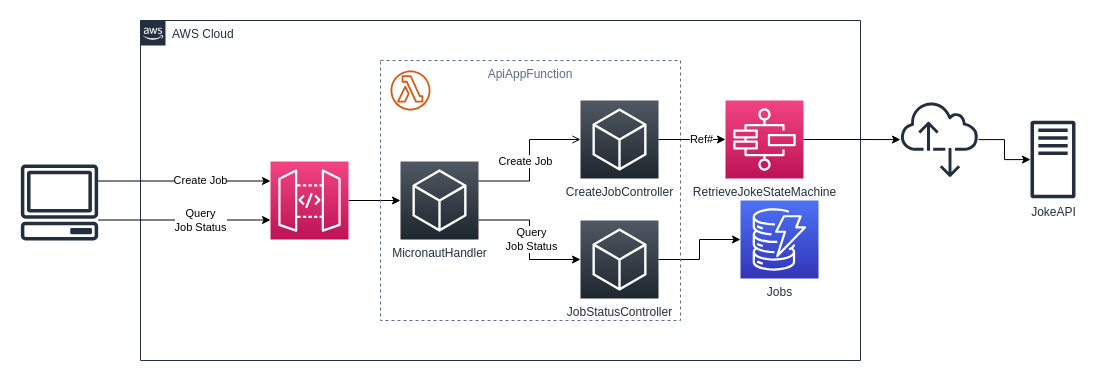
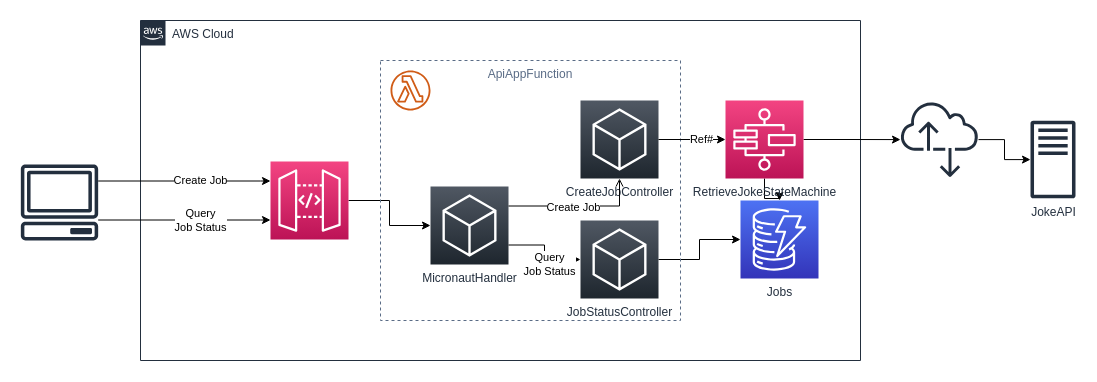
edge "RetrieveJokeStateMachine" -> "Jobs": added
node "MicronautHandler": moved (440, 201) -> (470, 226)
